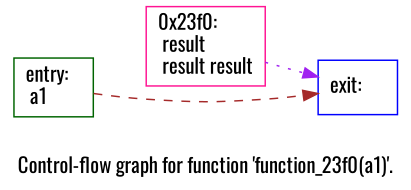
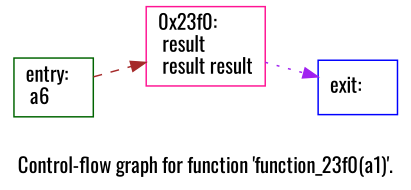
node "entry:": text "a1" -> "a6"
edge "entry:" -> "exit:": now "entry:" -> "0x23f0:"
